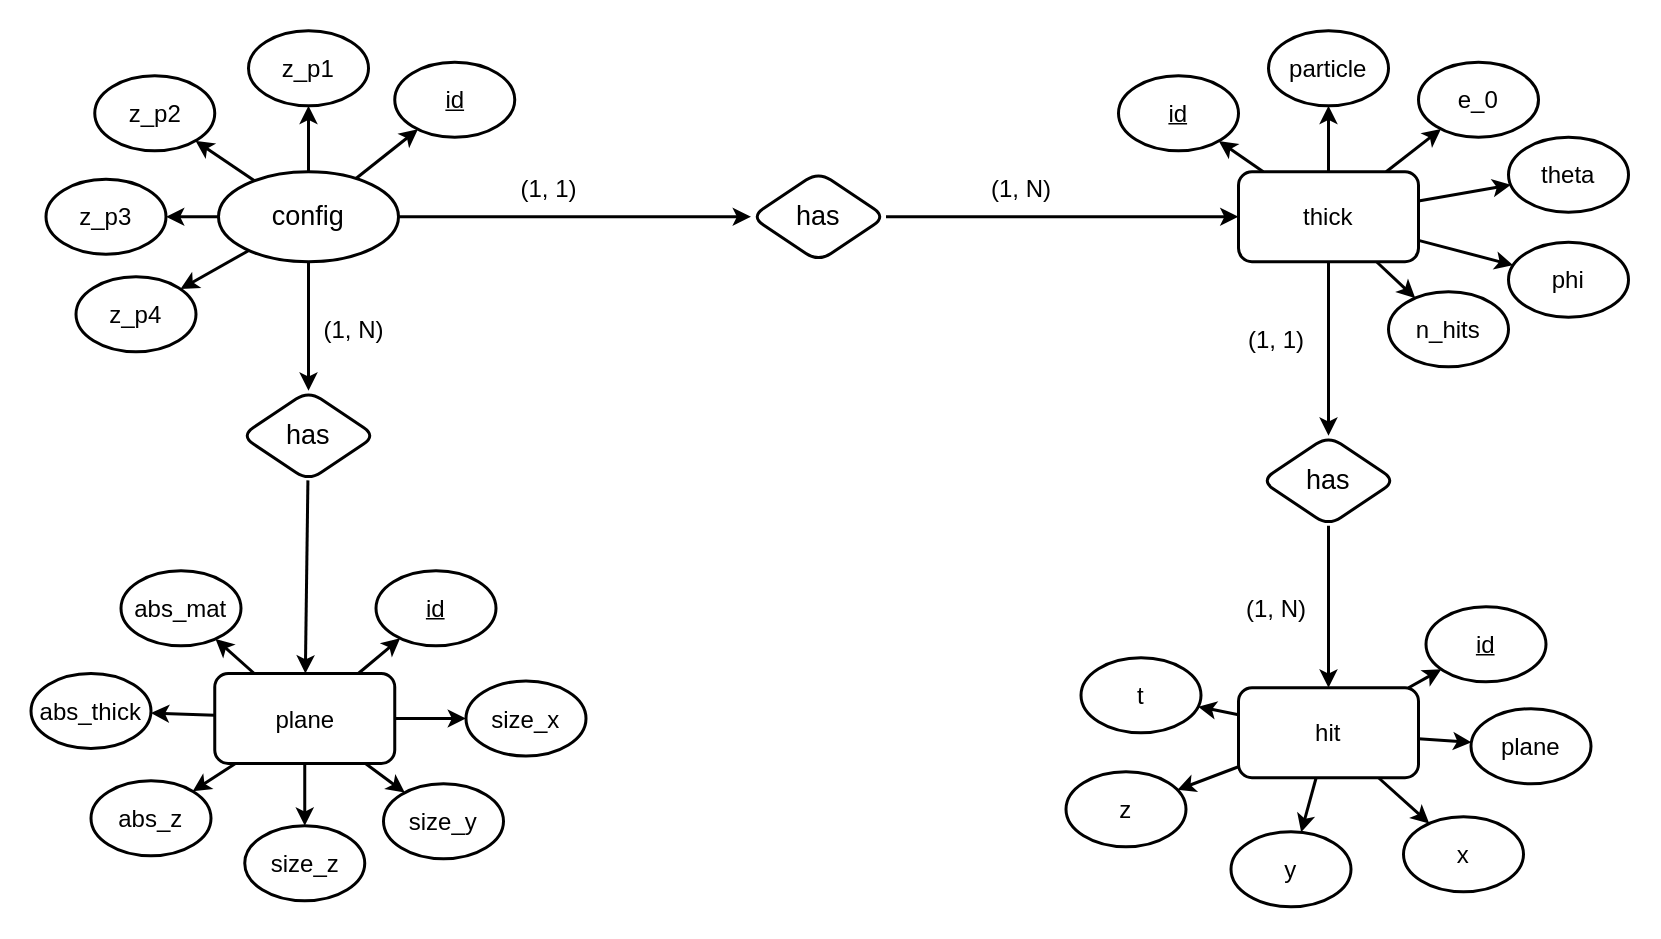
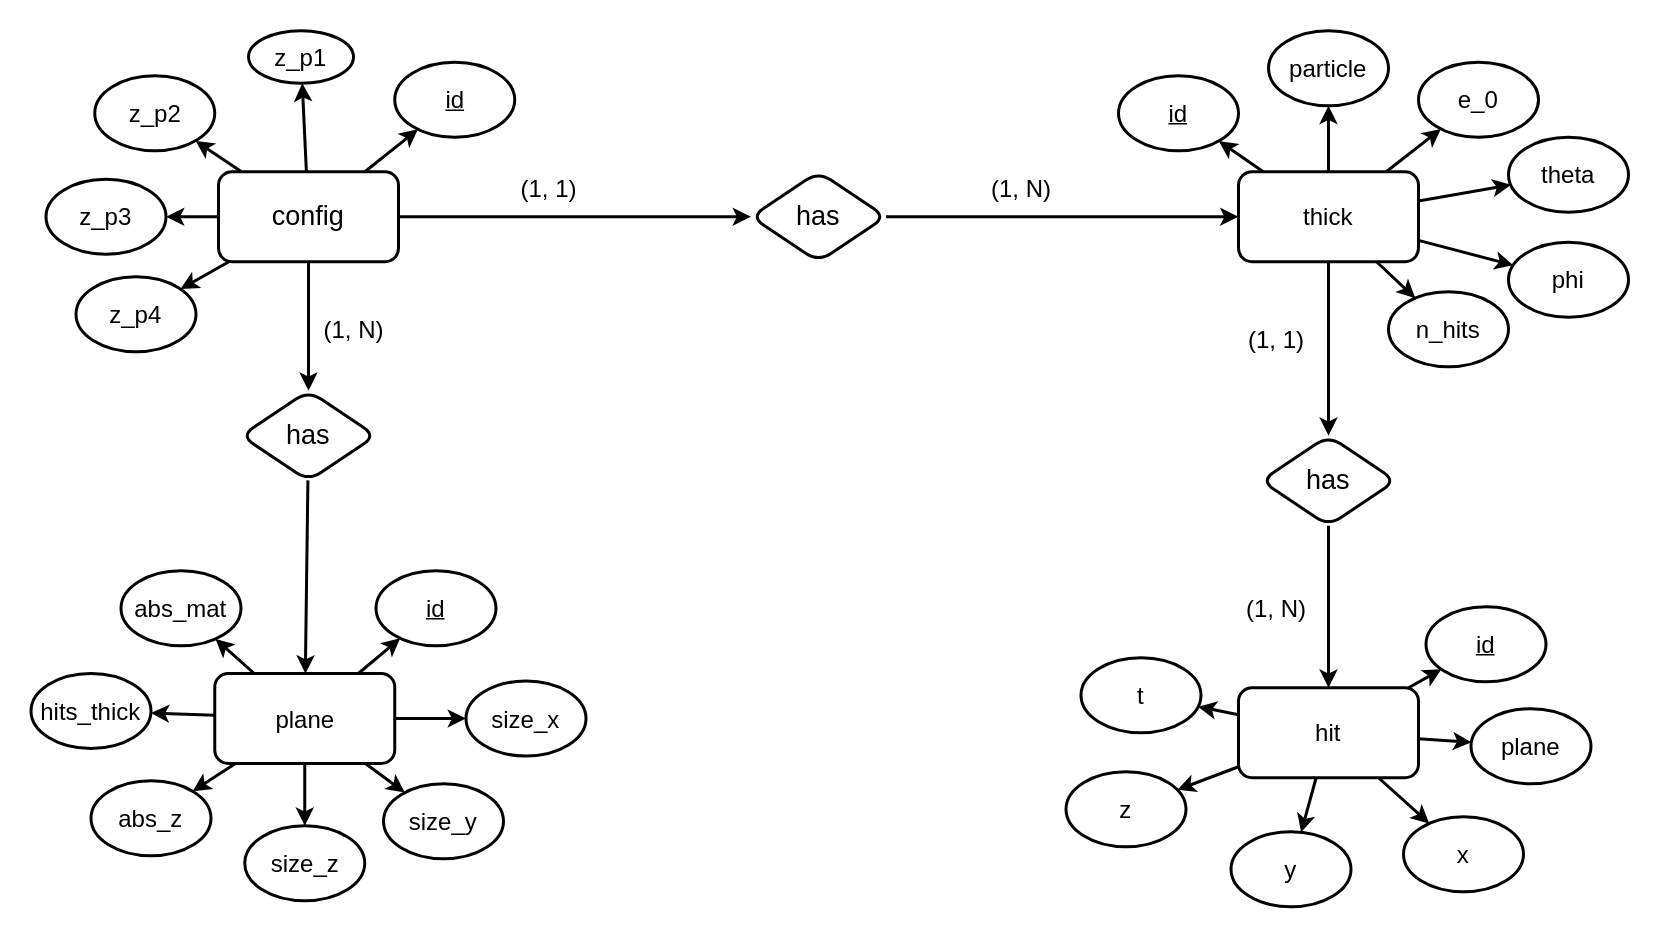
node "z_p1": size 120x75 -> 105x53
node "config": shape ellipse -> rounded rectangle
node "abs_thick": label "abs_thick" -> "hits_thick"
